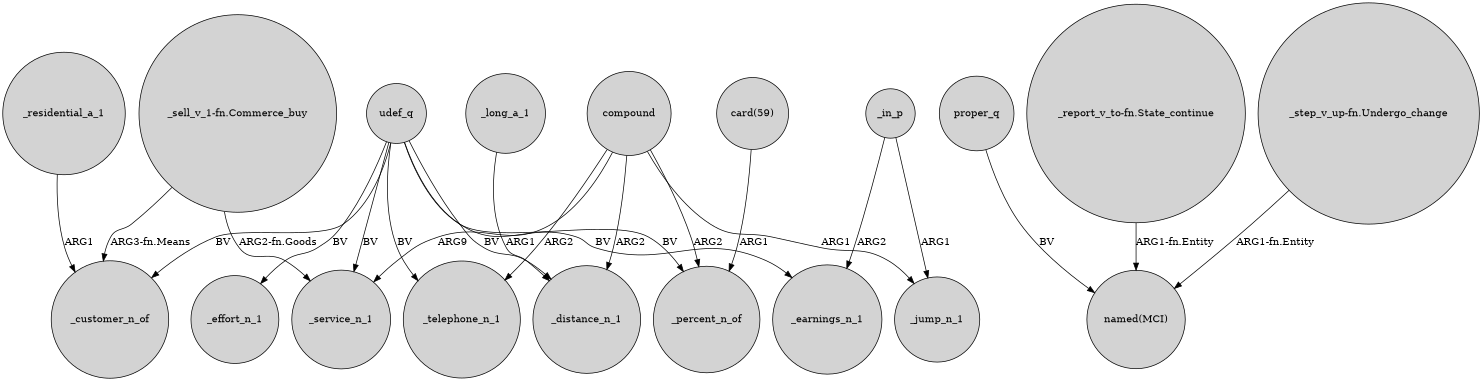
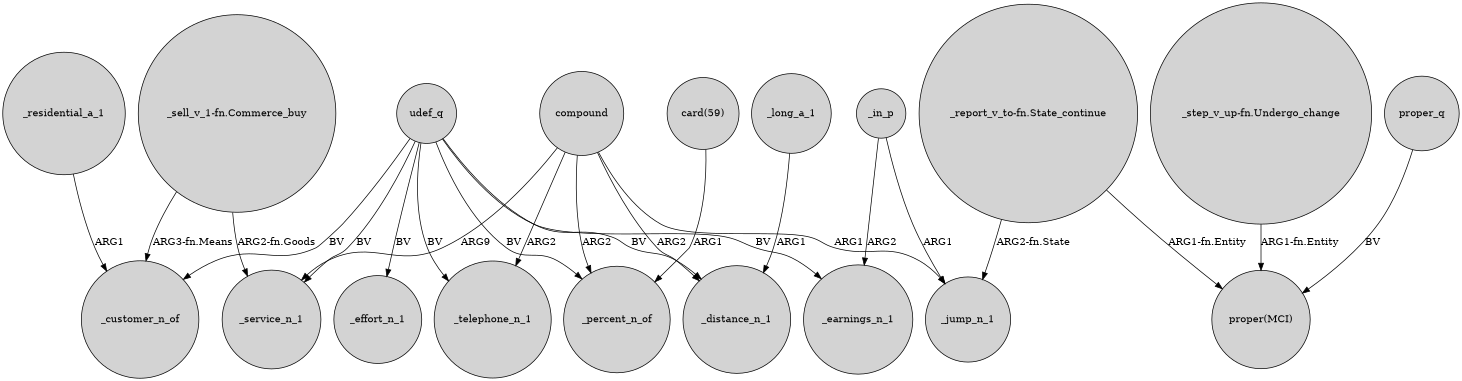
edge "_report_v_to-fn.State_continue" -> "_jump_n_1": added, label "ARG2-fn.State"
node "named(MCI)": label "named(MCI)" -> "proper(MCI)"
